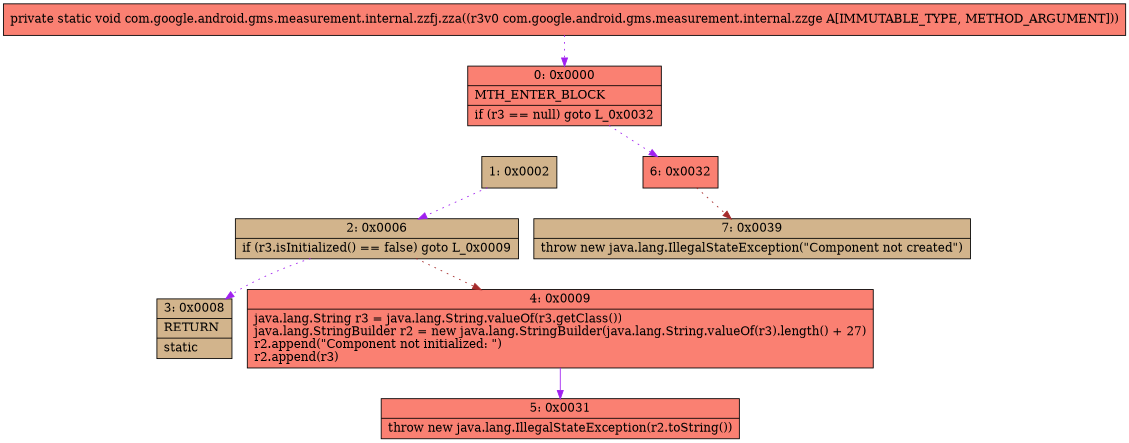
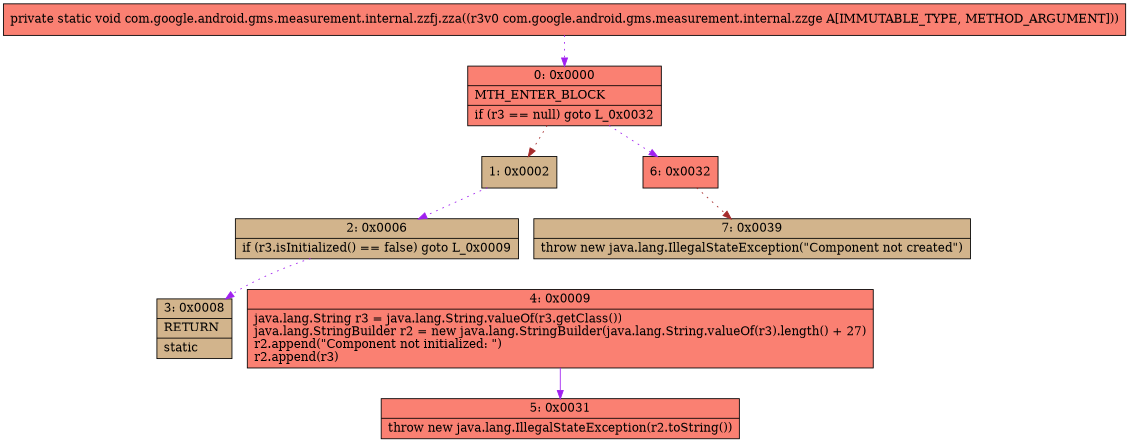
edge "0: 0x0000" -> "1: 0x0002": added
edge "2: 0x0006" -> "4: 0x0009": removed
